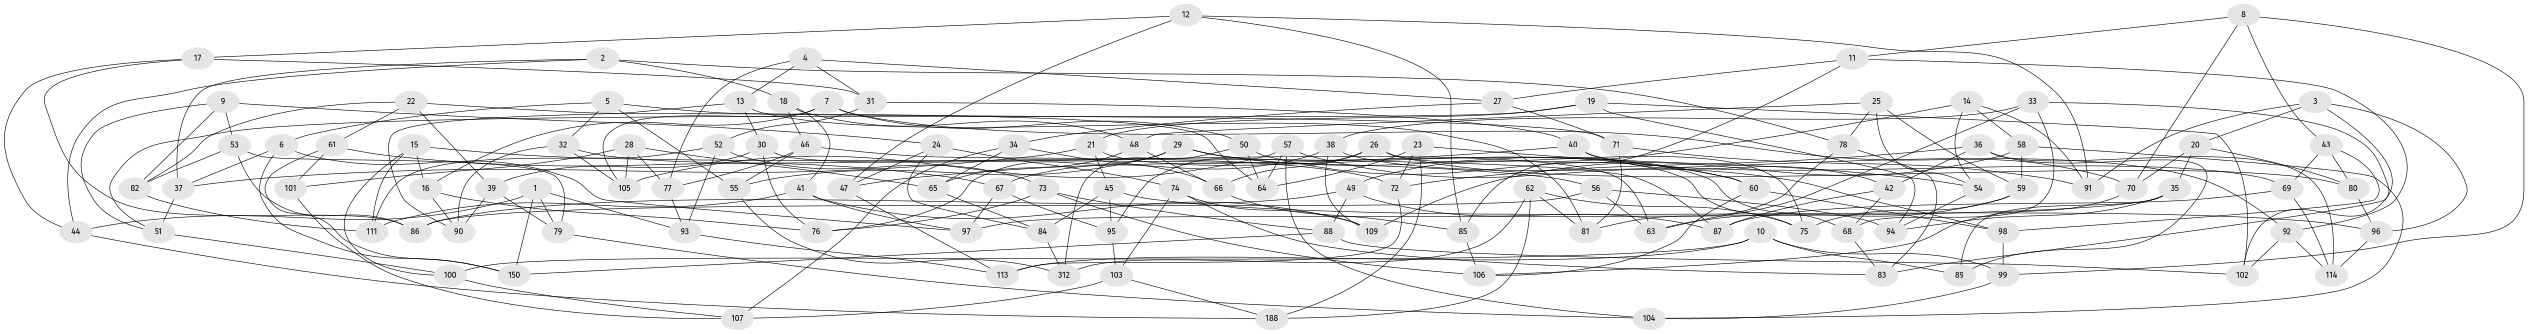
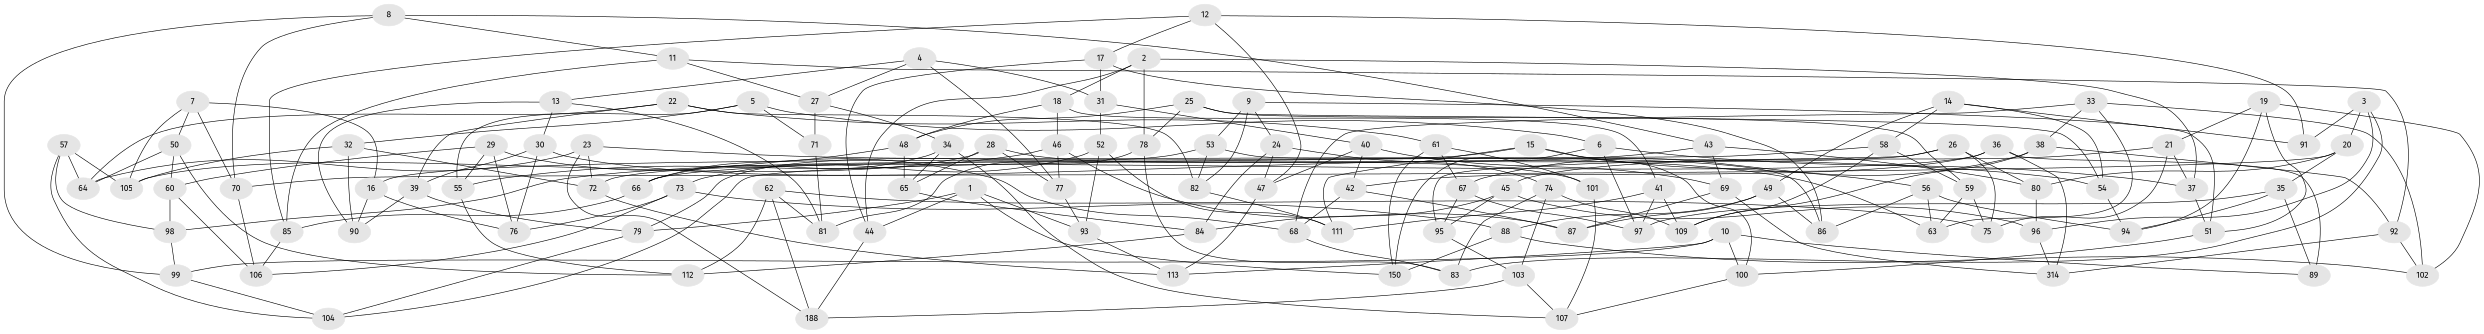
edge "71" -- "91": removed
node "312": label "312" -> "112"
node "114": label "114" -> "314"
